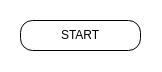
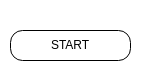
node "START": moved (81, 36) -> (71, 46)
